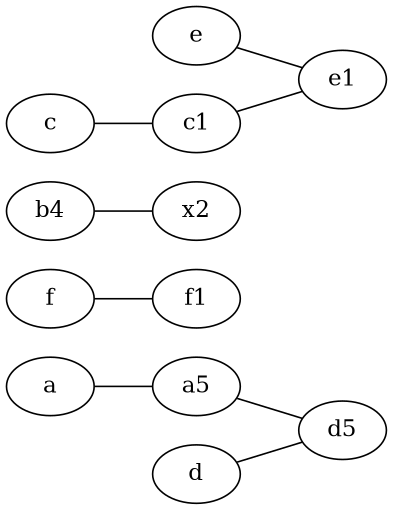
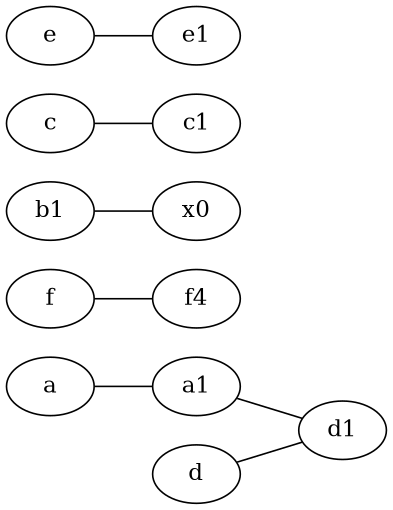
edge "e1" -- "c1": removed
node "b4": label "b4" -> "b1"
node "x2": label "x2" -> "x0"
node "f1": label "f1" -> "f4"
node "a5": label "a5" -> "a1"
node "d5": label "d5" -> "d1"
